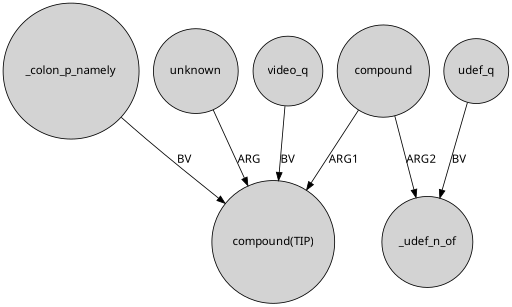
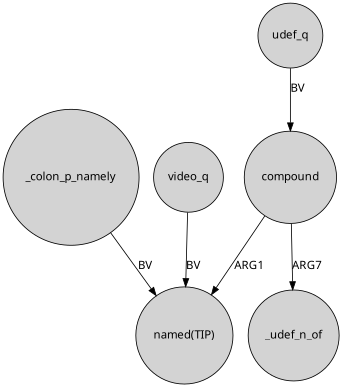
node "unknown": removed
edge "udef_q" -> "_udef_n_of": now "udef_q" -> "compound"
edge "compound" -> "_udef_n_of": label "ARG2" -> "ARG7"
node "compound(TIP)": label "compound(TIP)" -> "named(TIP)"
